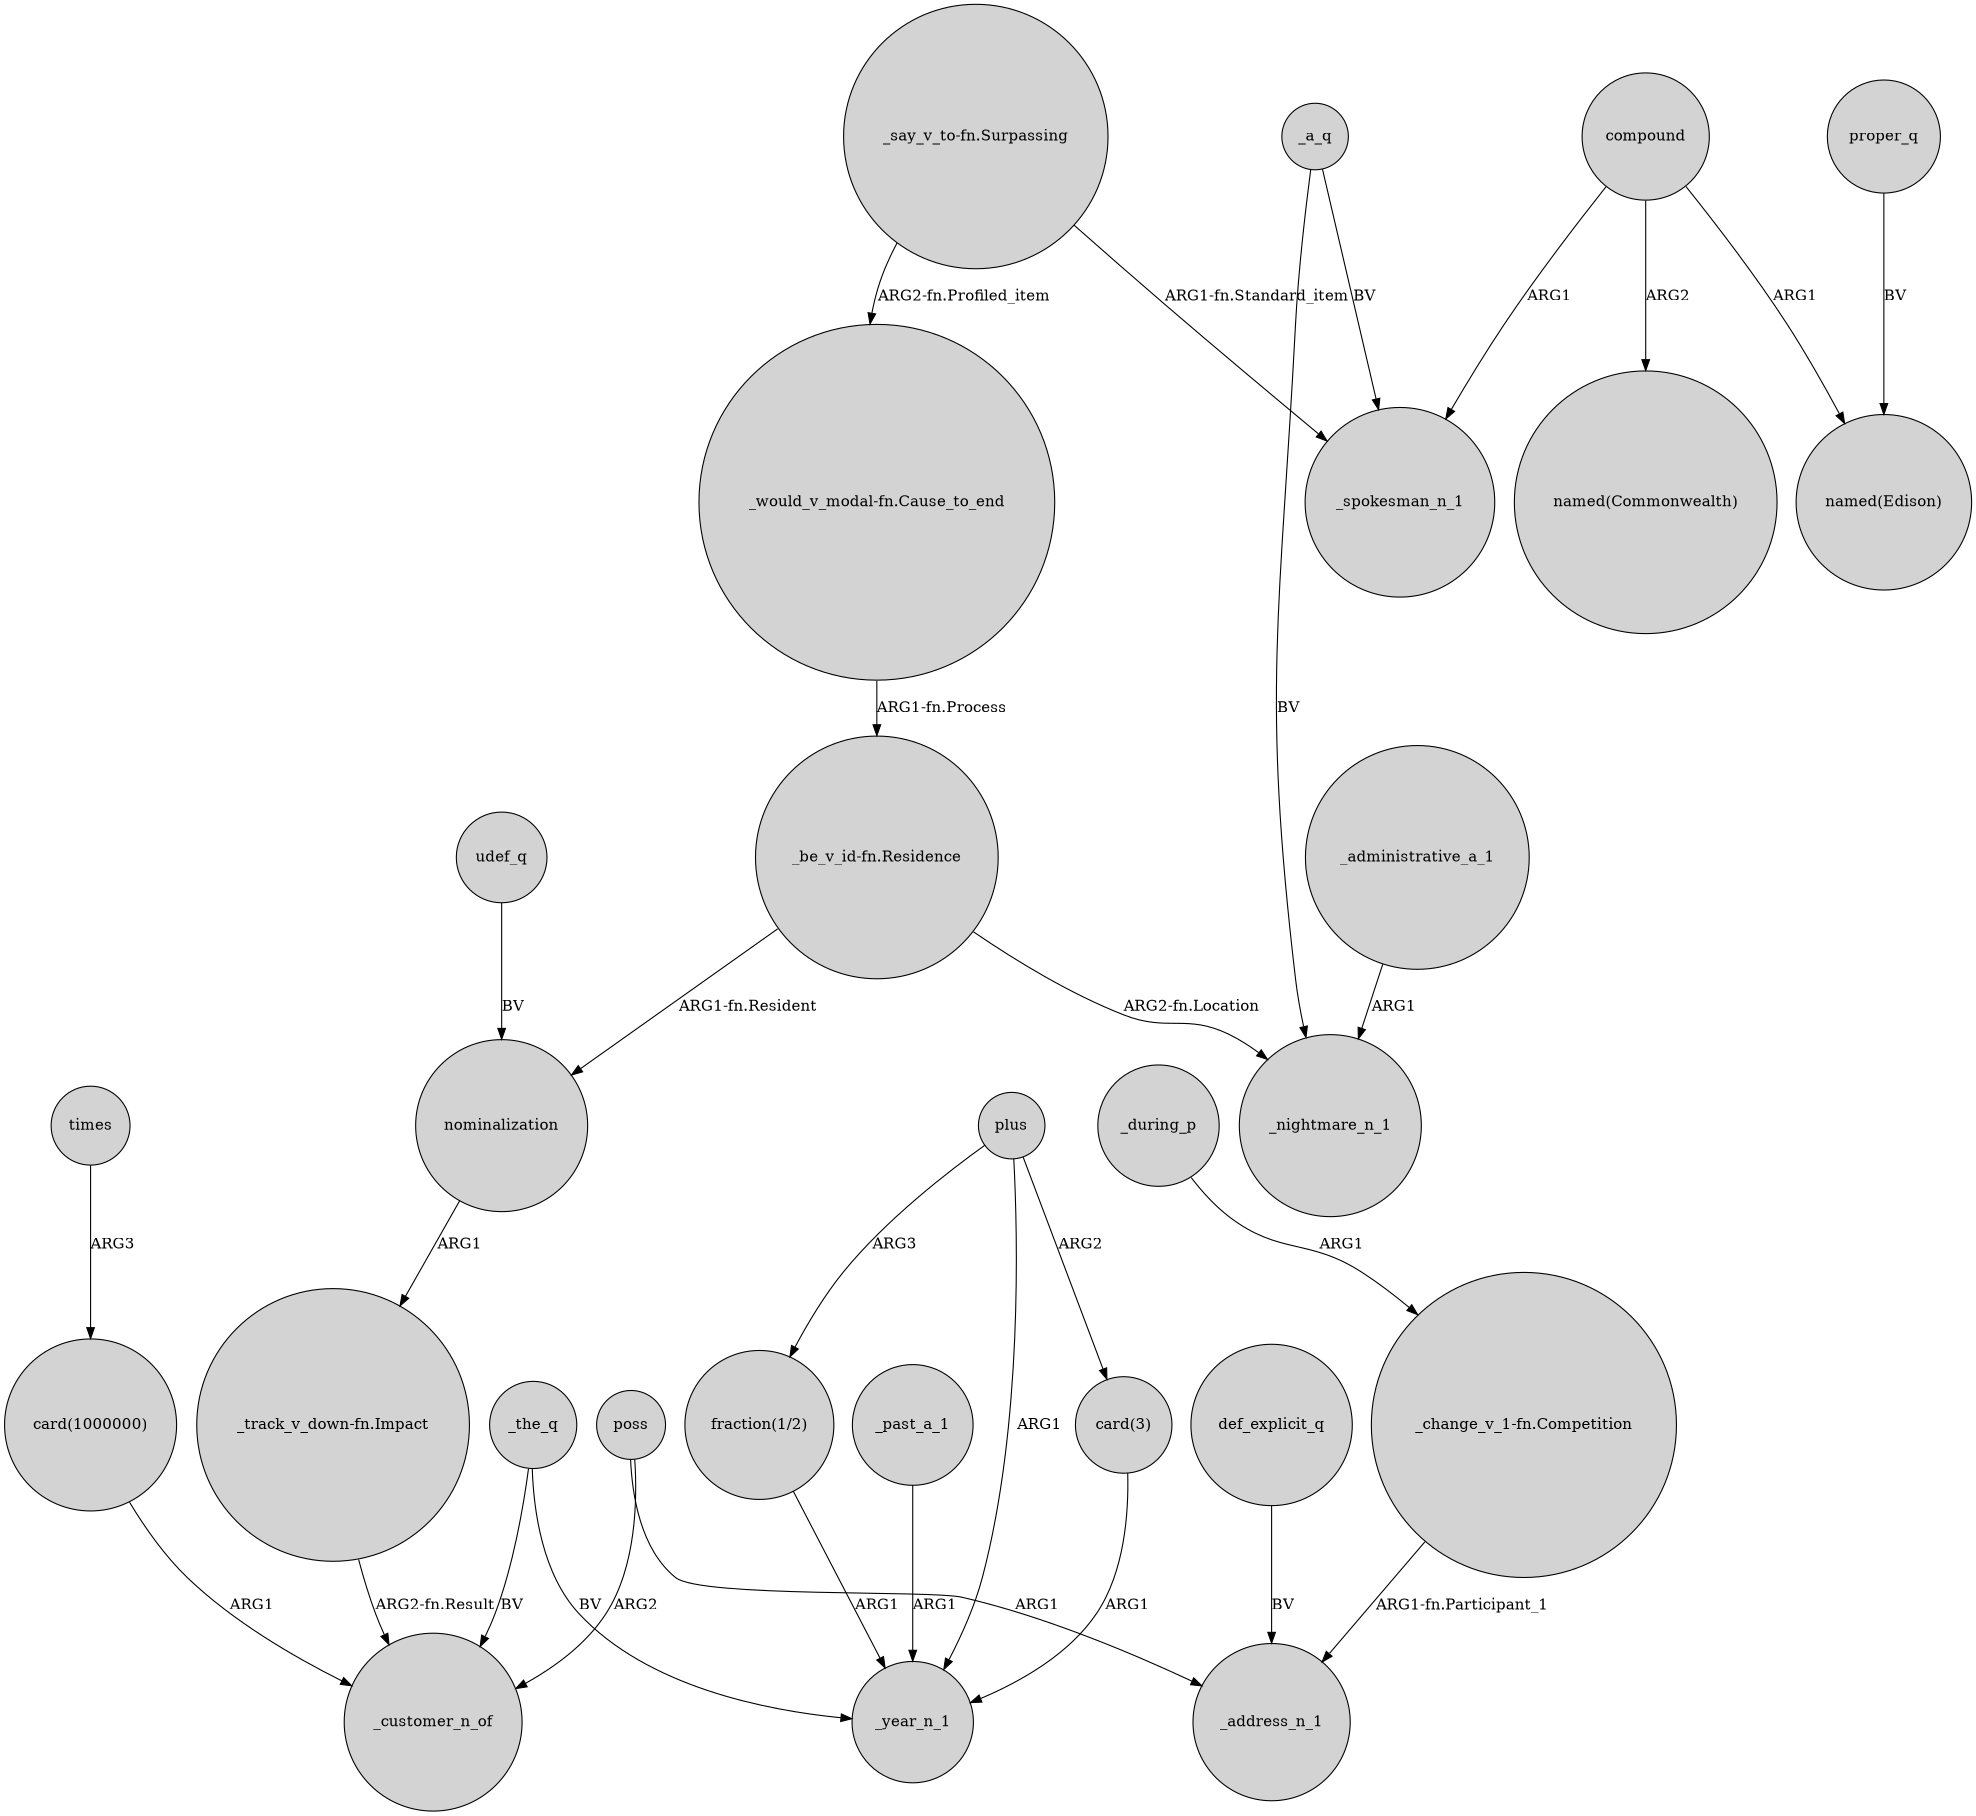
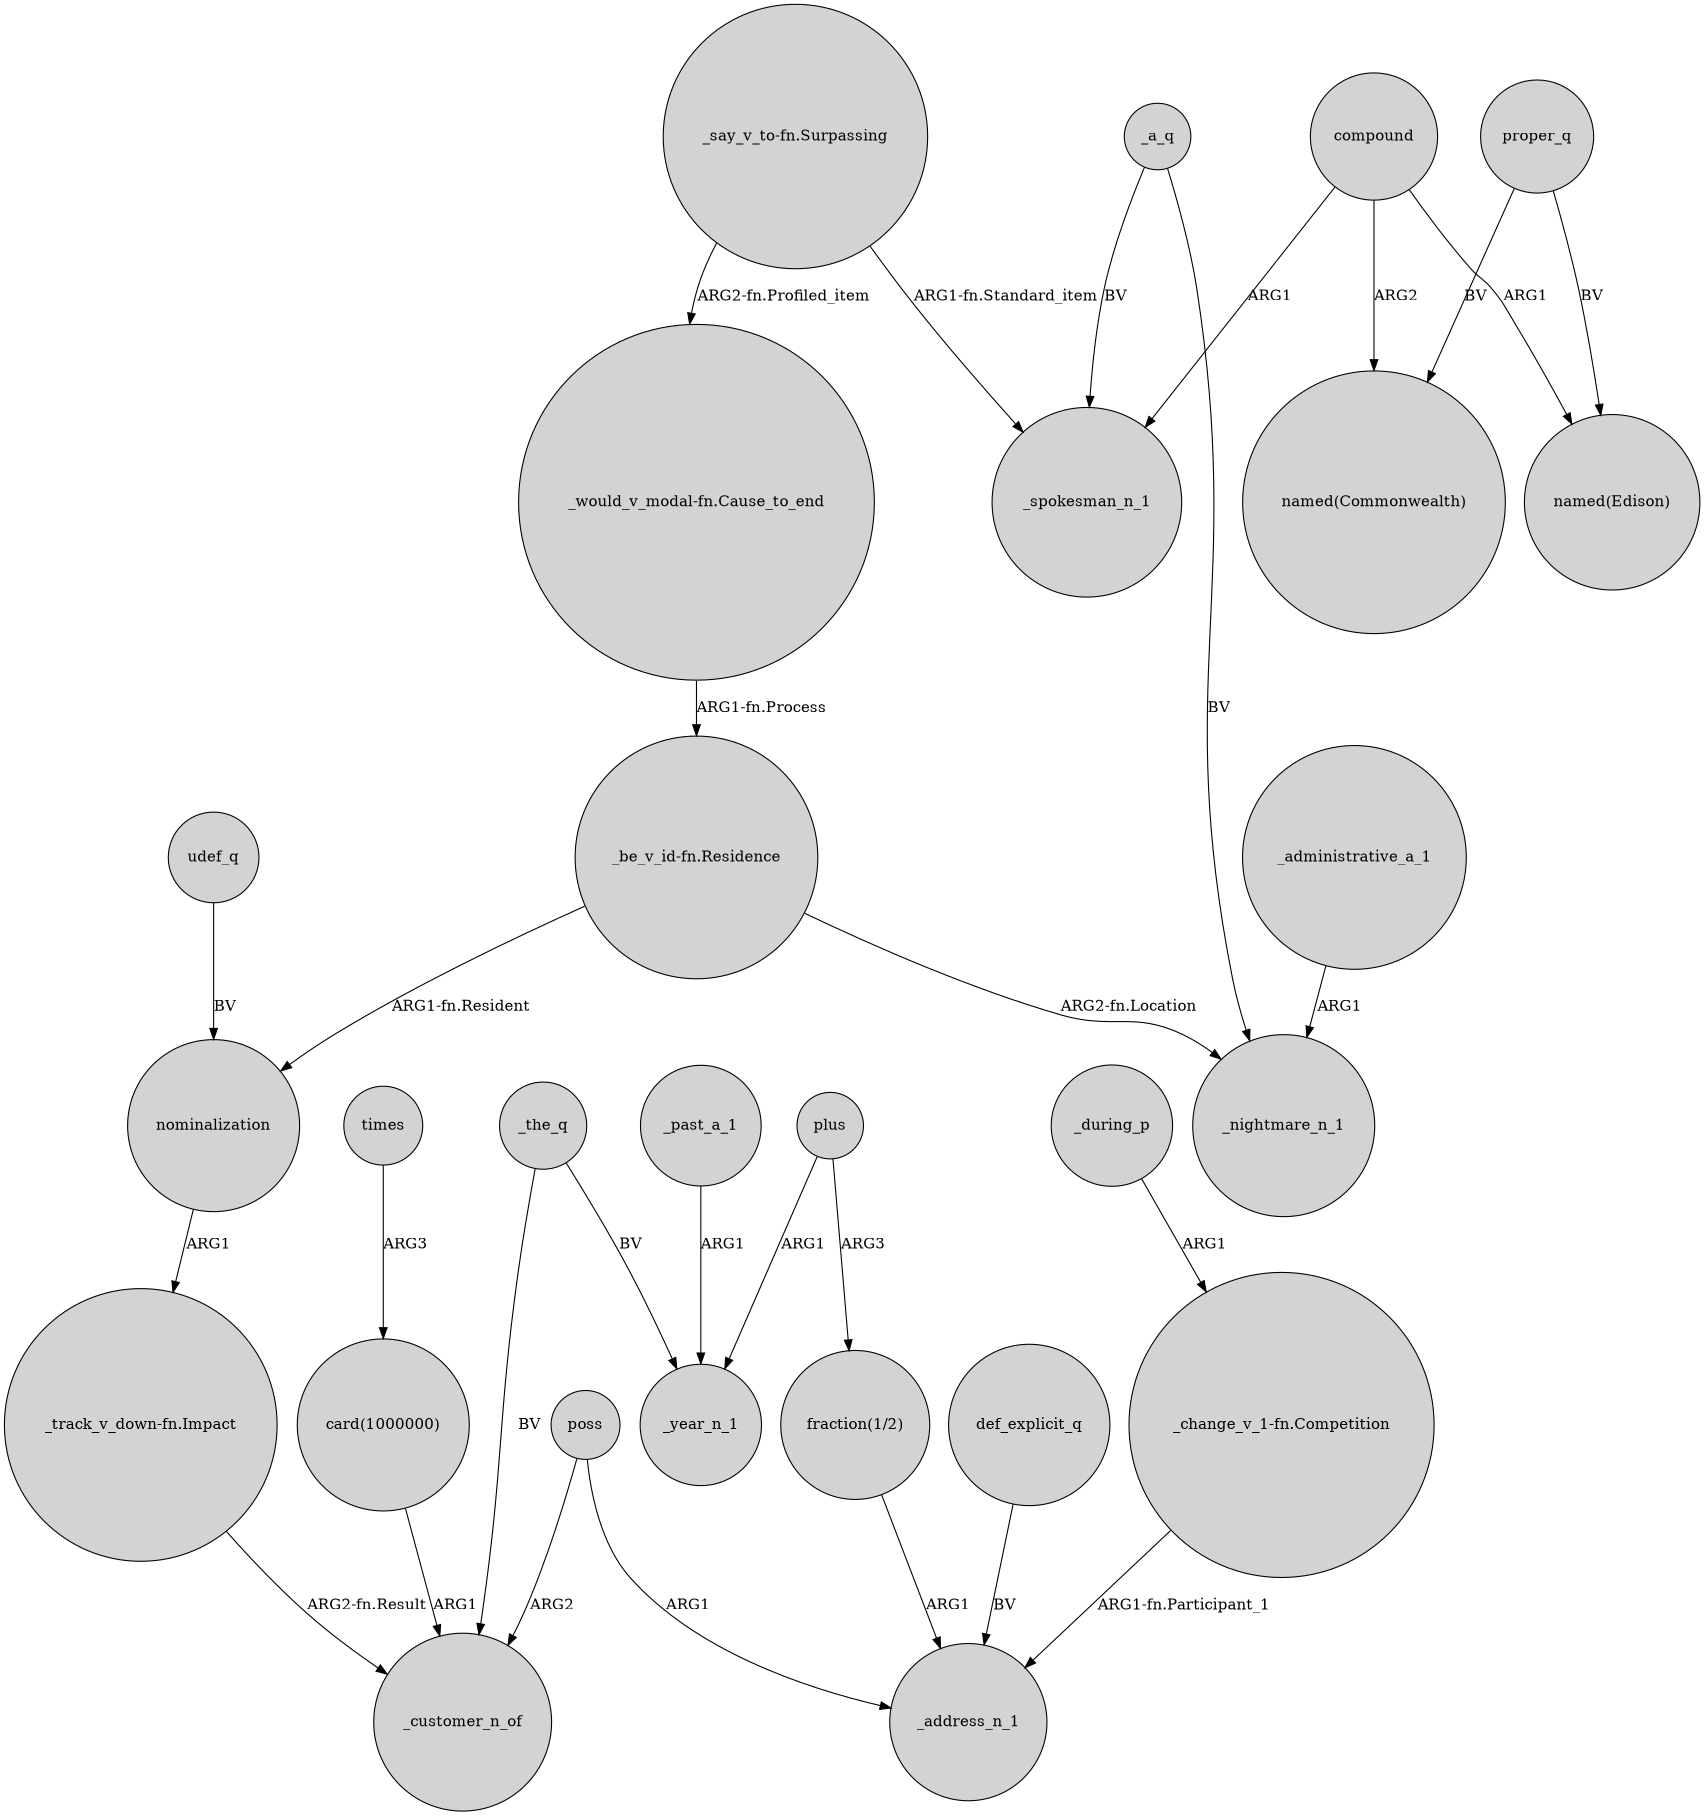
edge "proper_q" -> "named(Commonwealth)": added, label "BV"
node "card(3)": removed
edge "fraction(1/2)" -> "_year_n_1": now "fraction(1/2)" -> "_address_n_1"
